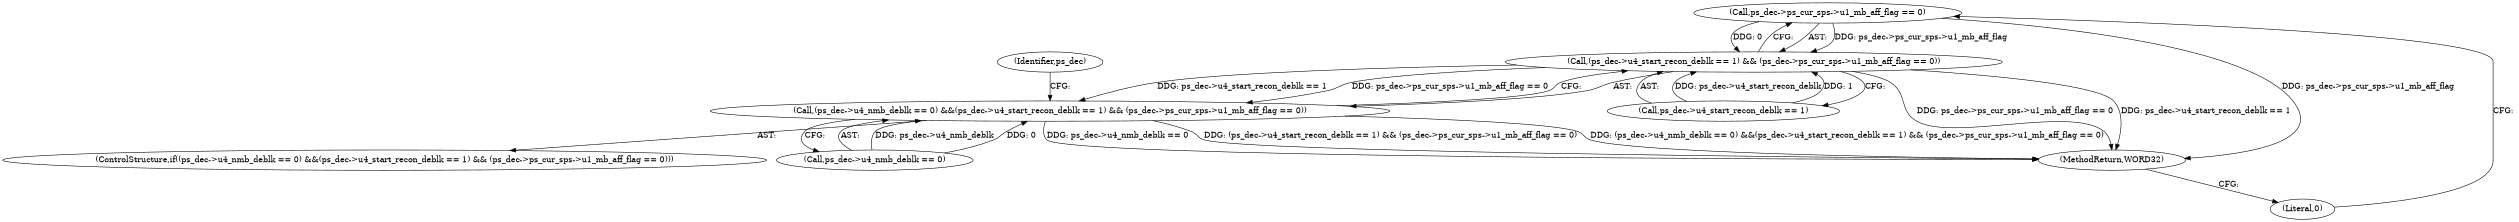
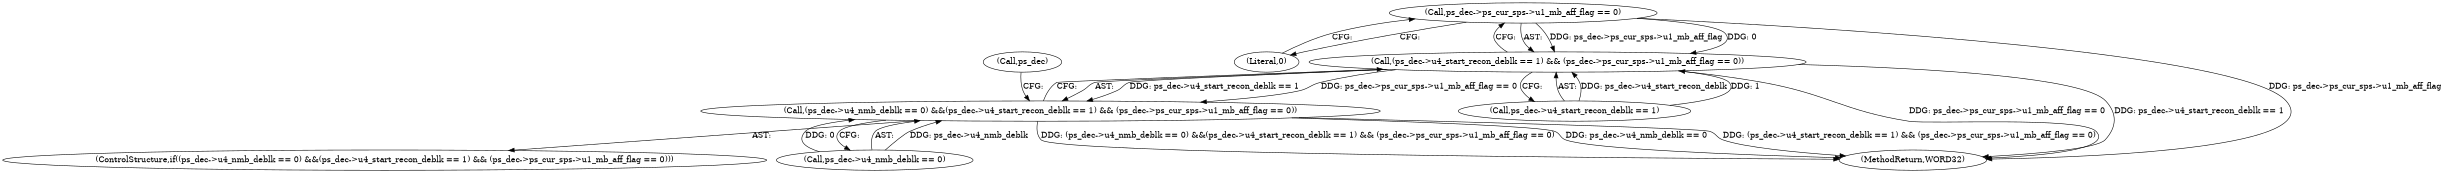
node "(Identifier,ps_dec)": label "(Identifier,ps_dec)" -> "(Call,ps_dec)"
edge "(MethodReturn,WORD32)" -> "(Literal,0)": now "(Call,ps_dec->ps_cur_sps->u1_mb_aff_flag == 0)" -> "(Literal,0)"
